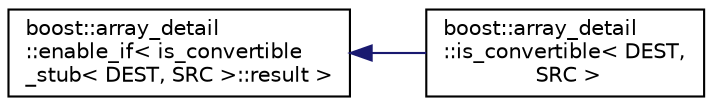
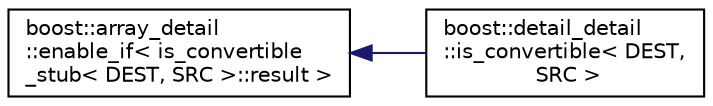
node "boost::array_detail ::is_convertible< DEST, SRC >": label "boost::array_detail ::is_convertible< DEST, SRC >" -> "boost::detail_detail ::is_convertible< DEST, SRC >"
